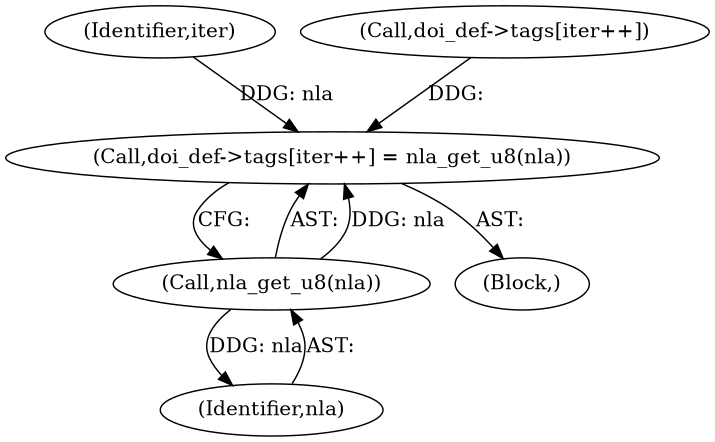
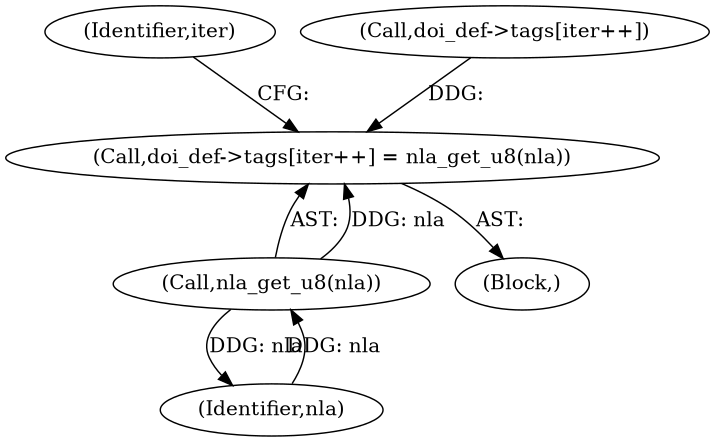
edge "(Identifier,iter)" -> "(Call,doi_def->tags[iter++] = nla_get_u8(nla))": label "DDG: nla" -> "CFG: "
edge "(Call,doi_def->tags[iter++] = nla_get_u8(nla))" -> "(Call,nla_get_u8(nla))": removed, label "CFG:"
edge "(Identifier,nla)" -> "(Call,nla_get_u8(nla))": label "AST: " -> "DDG: nla"
